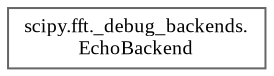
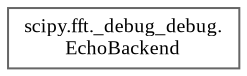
node "scipy.fft._debug_backends. EchoBackend": label "scipy.fft._debug_backends. EchoBackend" -> "scipy.fft._debug_debug. EchoBackend"
